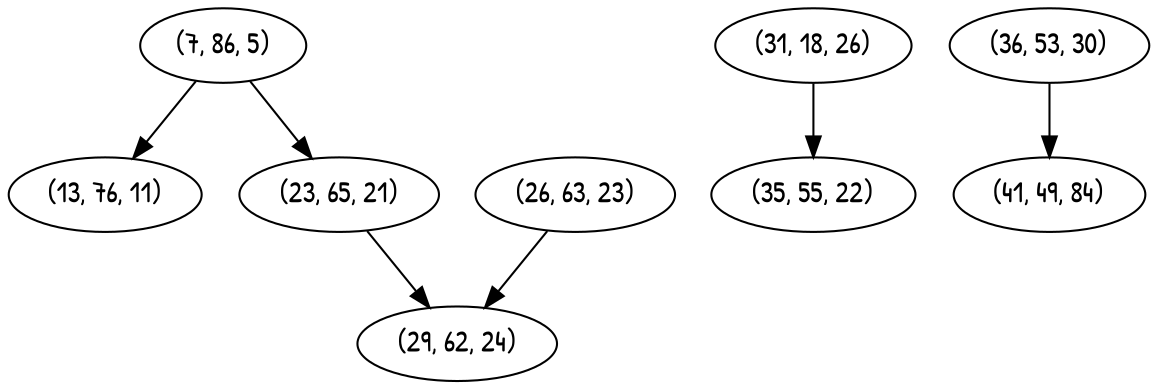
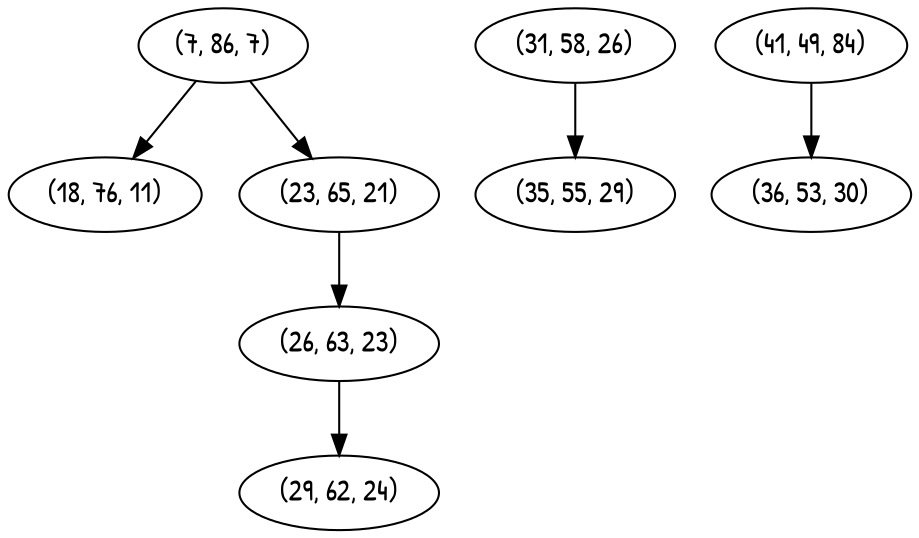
node "(7, 86, 5)": label "(7, 86, 5)" -> "(7, 86, 7)"
node "(31, 18, 26)": label "(31, 18, 26)" -> "(31, 58, 26)"
edge "(36, 53, 30)" -> "(41, 49, 84)": reversed
node "(13, 76, 11)": label "(13, 76, 11)" -> "(18, 76, 11)"
node "(35, 55, 22)": label "(35, 55, 22)" -> "(35, 55, 29)"
edge "(23, 65, 21)" -> "(29, 62, 24)": now "(23, 65, 21)" -> "(26, 63, 23)"
